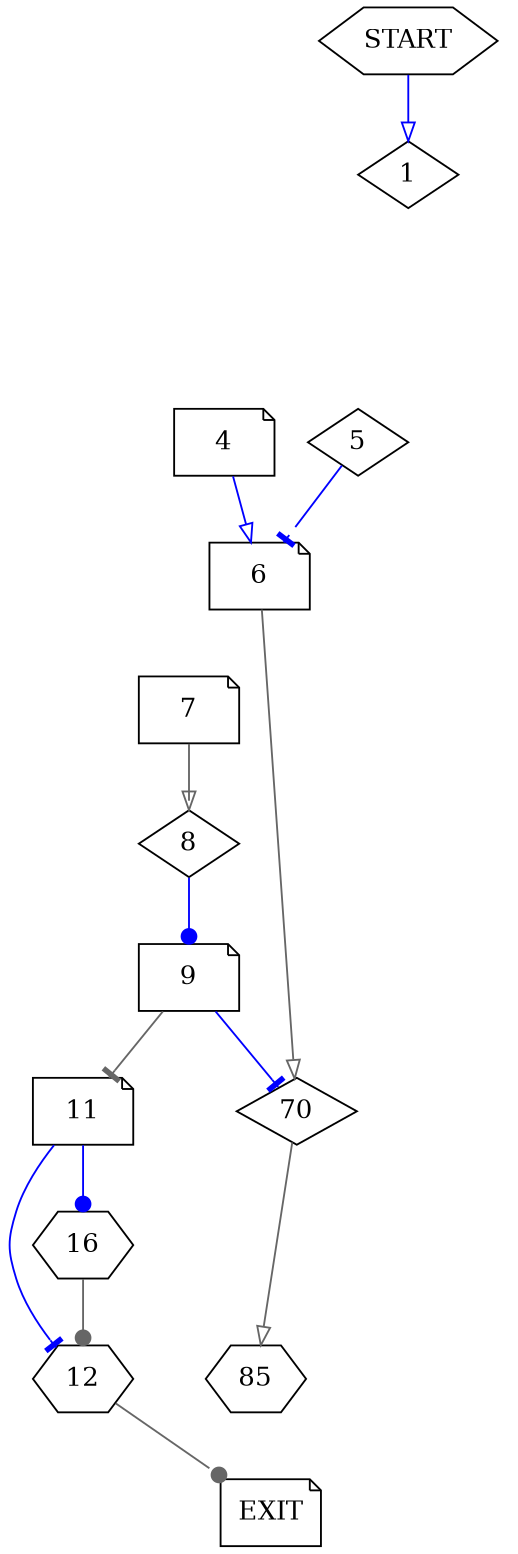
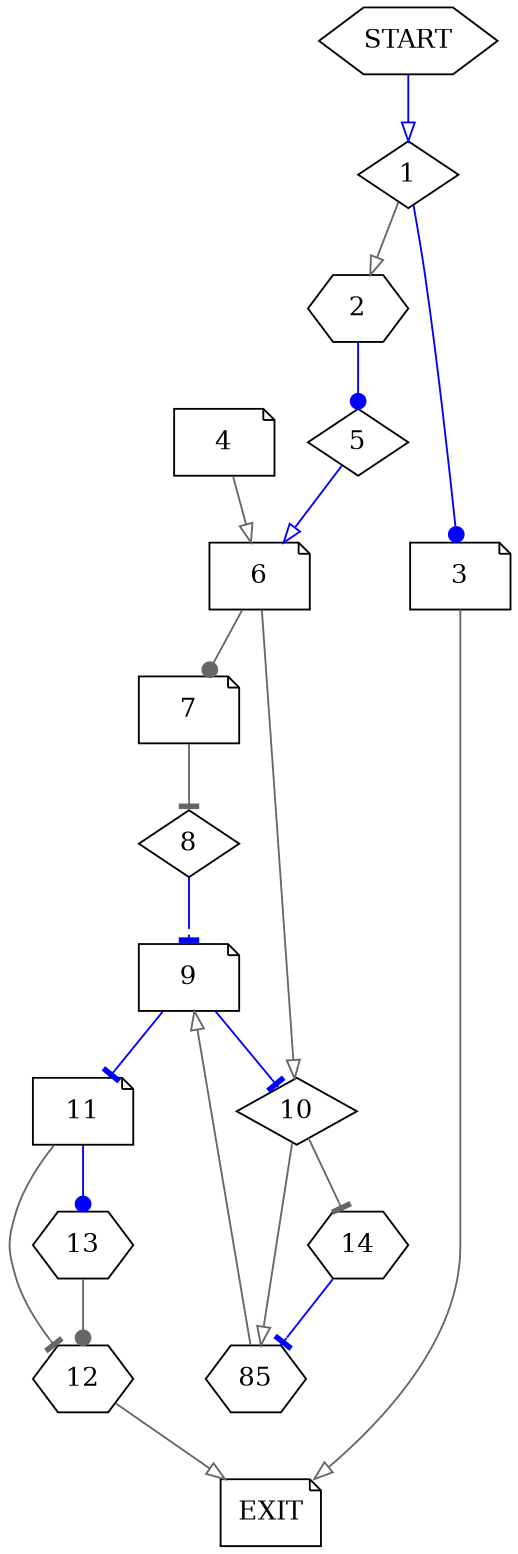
node "2": added
edge "5" -> "6": arrowhead tee -> onormal
edge "4" -> "6": color blue -> gray40
node "3": added
edge "6" -> "7": added
edge "7" -> "8": arrowhead onormal -> tee
edge "8" -> "9": arrowhead dot -> tee
edge "9" -> "11": color gray40 -> blue
node "70": label "70" -> "10"
edge "85" -> "9": added
edge "11" -> "12": color blue -> gray40
node "16": label "16" -> "13"
node "14": added
edge "12" -> "EXIT": arrowhead dot -> onormal
